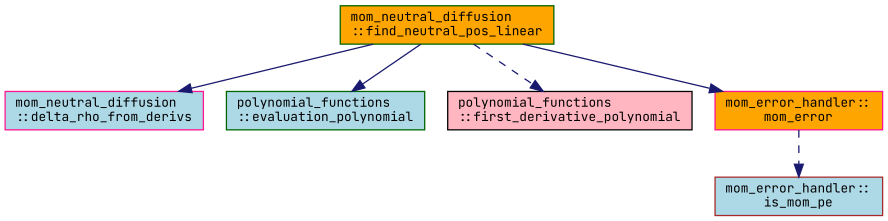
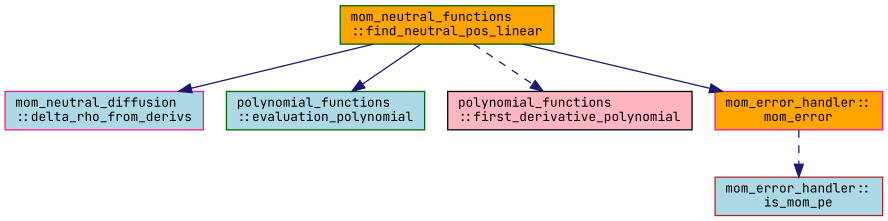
node "mom_neutral_diffusion ::find_neutral_pos_linear": label "mom_neutral_diffusion ::find_neutral_pos_linear" -> "mom_neutral_functions ::find_neutral_pos_linear"
